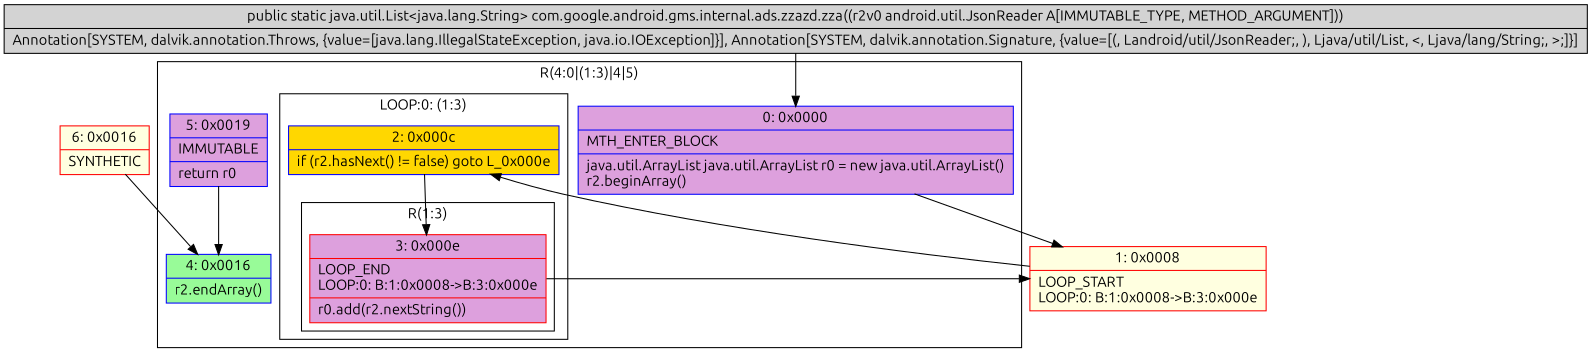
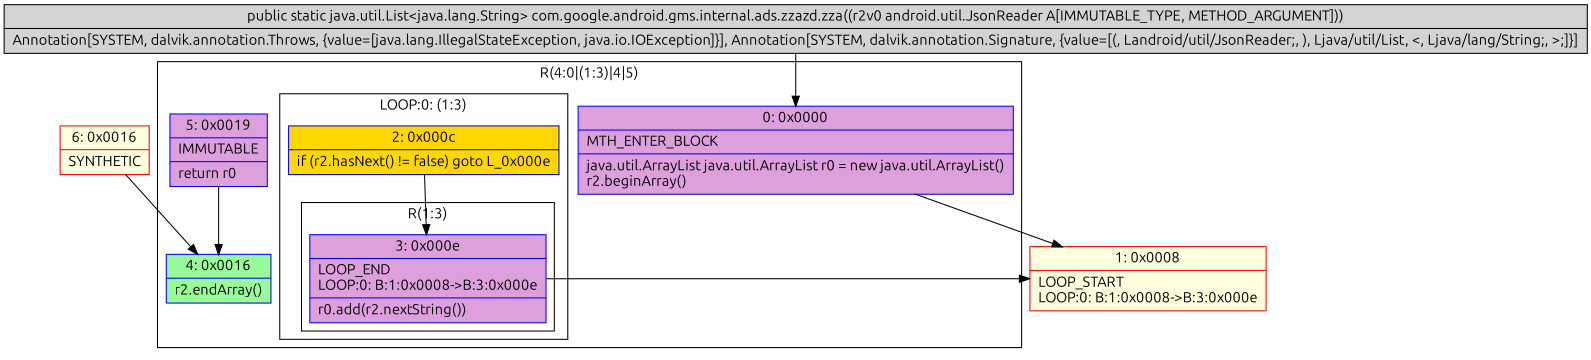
edge "1: 0x0008" -> "2: 0x000c": removed
node "3: 0x000e": color red -> blue
